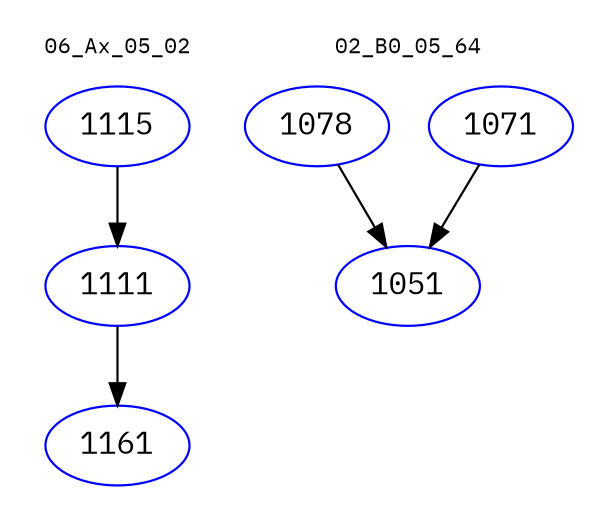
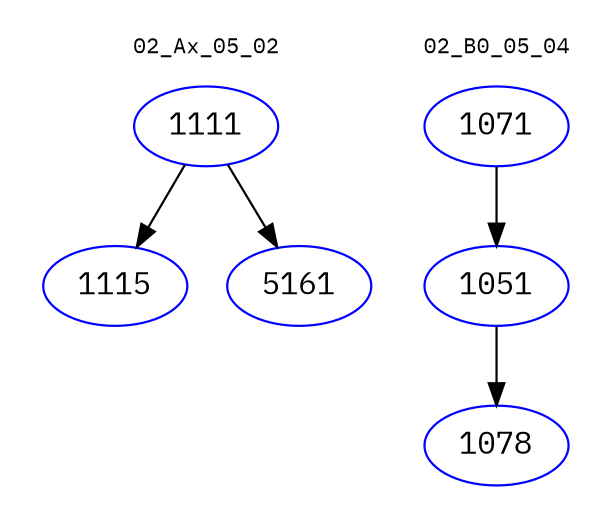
cluster "06_Ax_05_02": label "06_Ax_05_02" -> "02_Ax_05_02"
cluster "02_B0_05_64": label "02_B0_05_64" -> "02_B0_05_04"
edge "1115" -> "1111": reversed
edge "1078" -> "1051": reversed
node "1161": label "1161" -> "5161"
